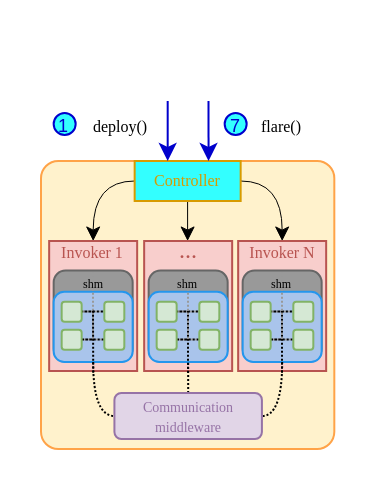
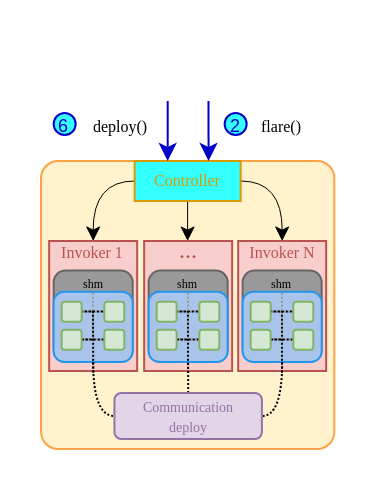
node "1": label "1" -> "6"
node "7": label "7" -> "2"
node "middleware": label "middleware" -> "deploy"
